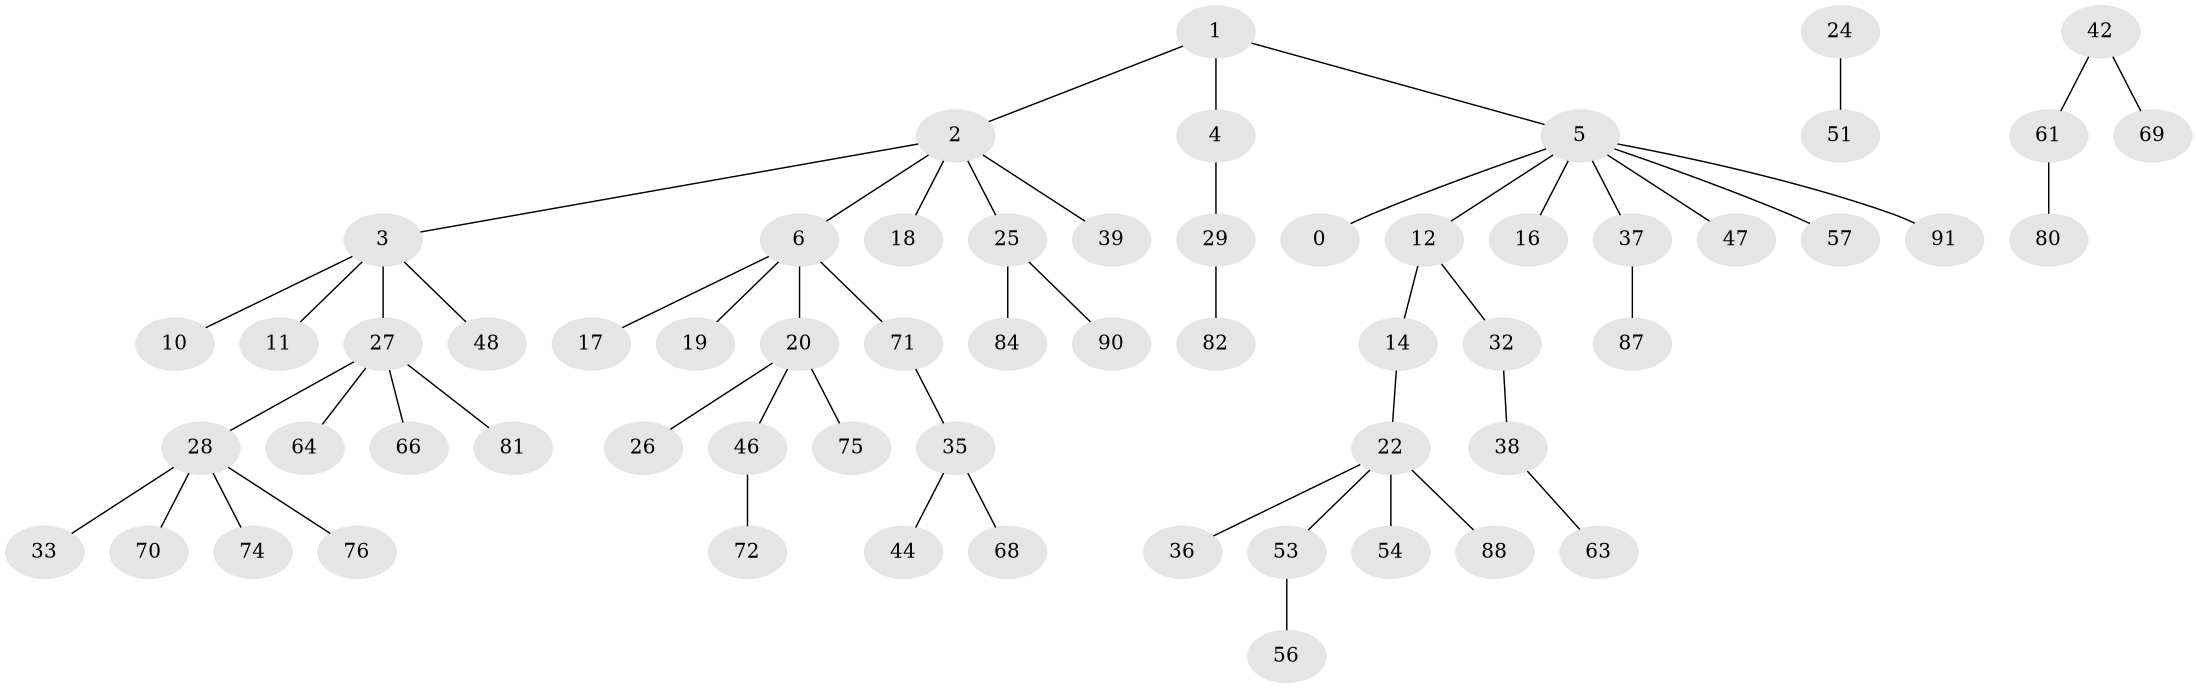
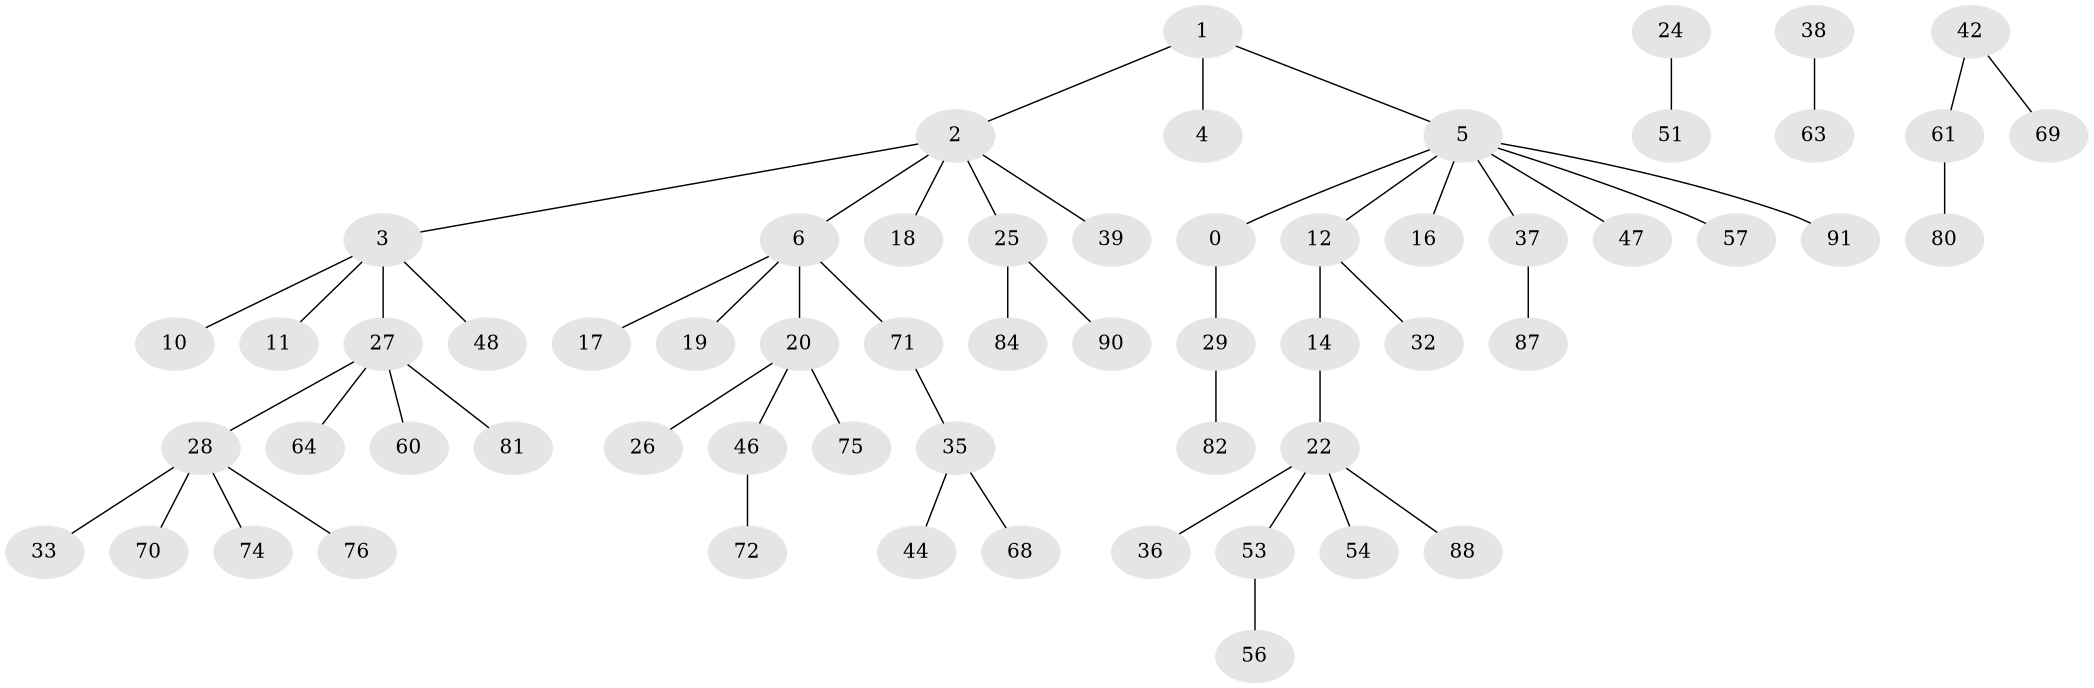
edge "4" -- "29": now "0" -- "29"
edge "32" -- "38": removed
node "66": label "66" -> "60"
